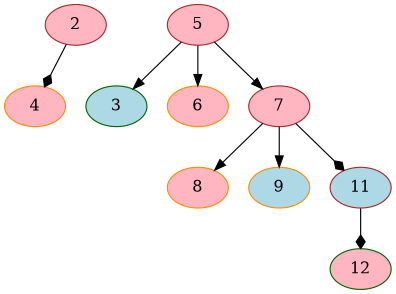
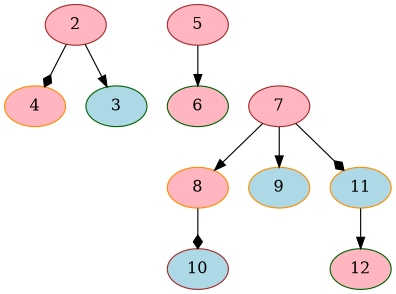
edge "5" -> "3": now "2" -> "3"
edge "5" -> "7": removed
node "6": color darkorange -> darkgreen
node "11": color brown -> darkorange
edge "11" -> "12": arrowhead diamond -> normal
node "10": added
